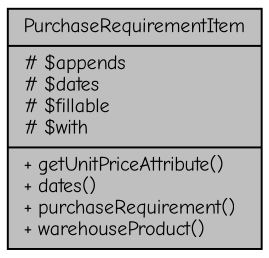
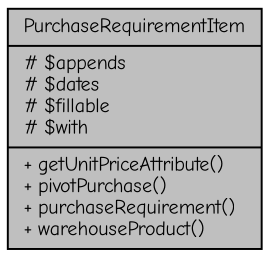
node "PurchaseRequirementItem": text "+ dates()" -> "+ pivotPurchase()"
